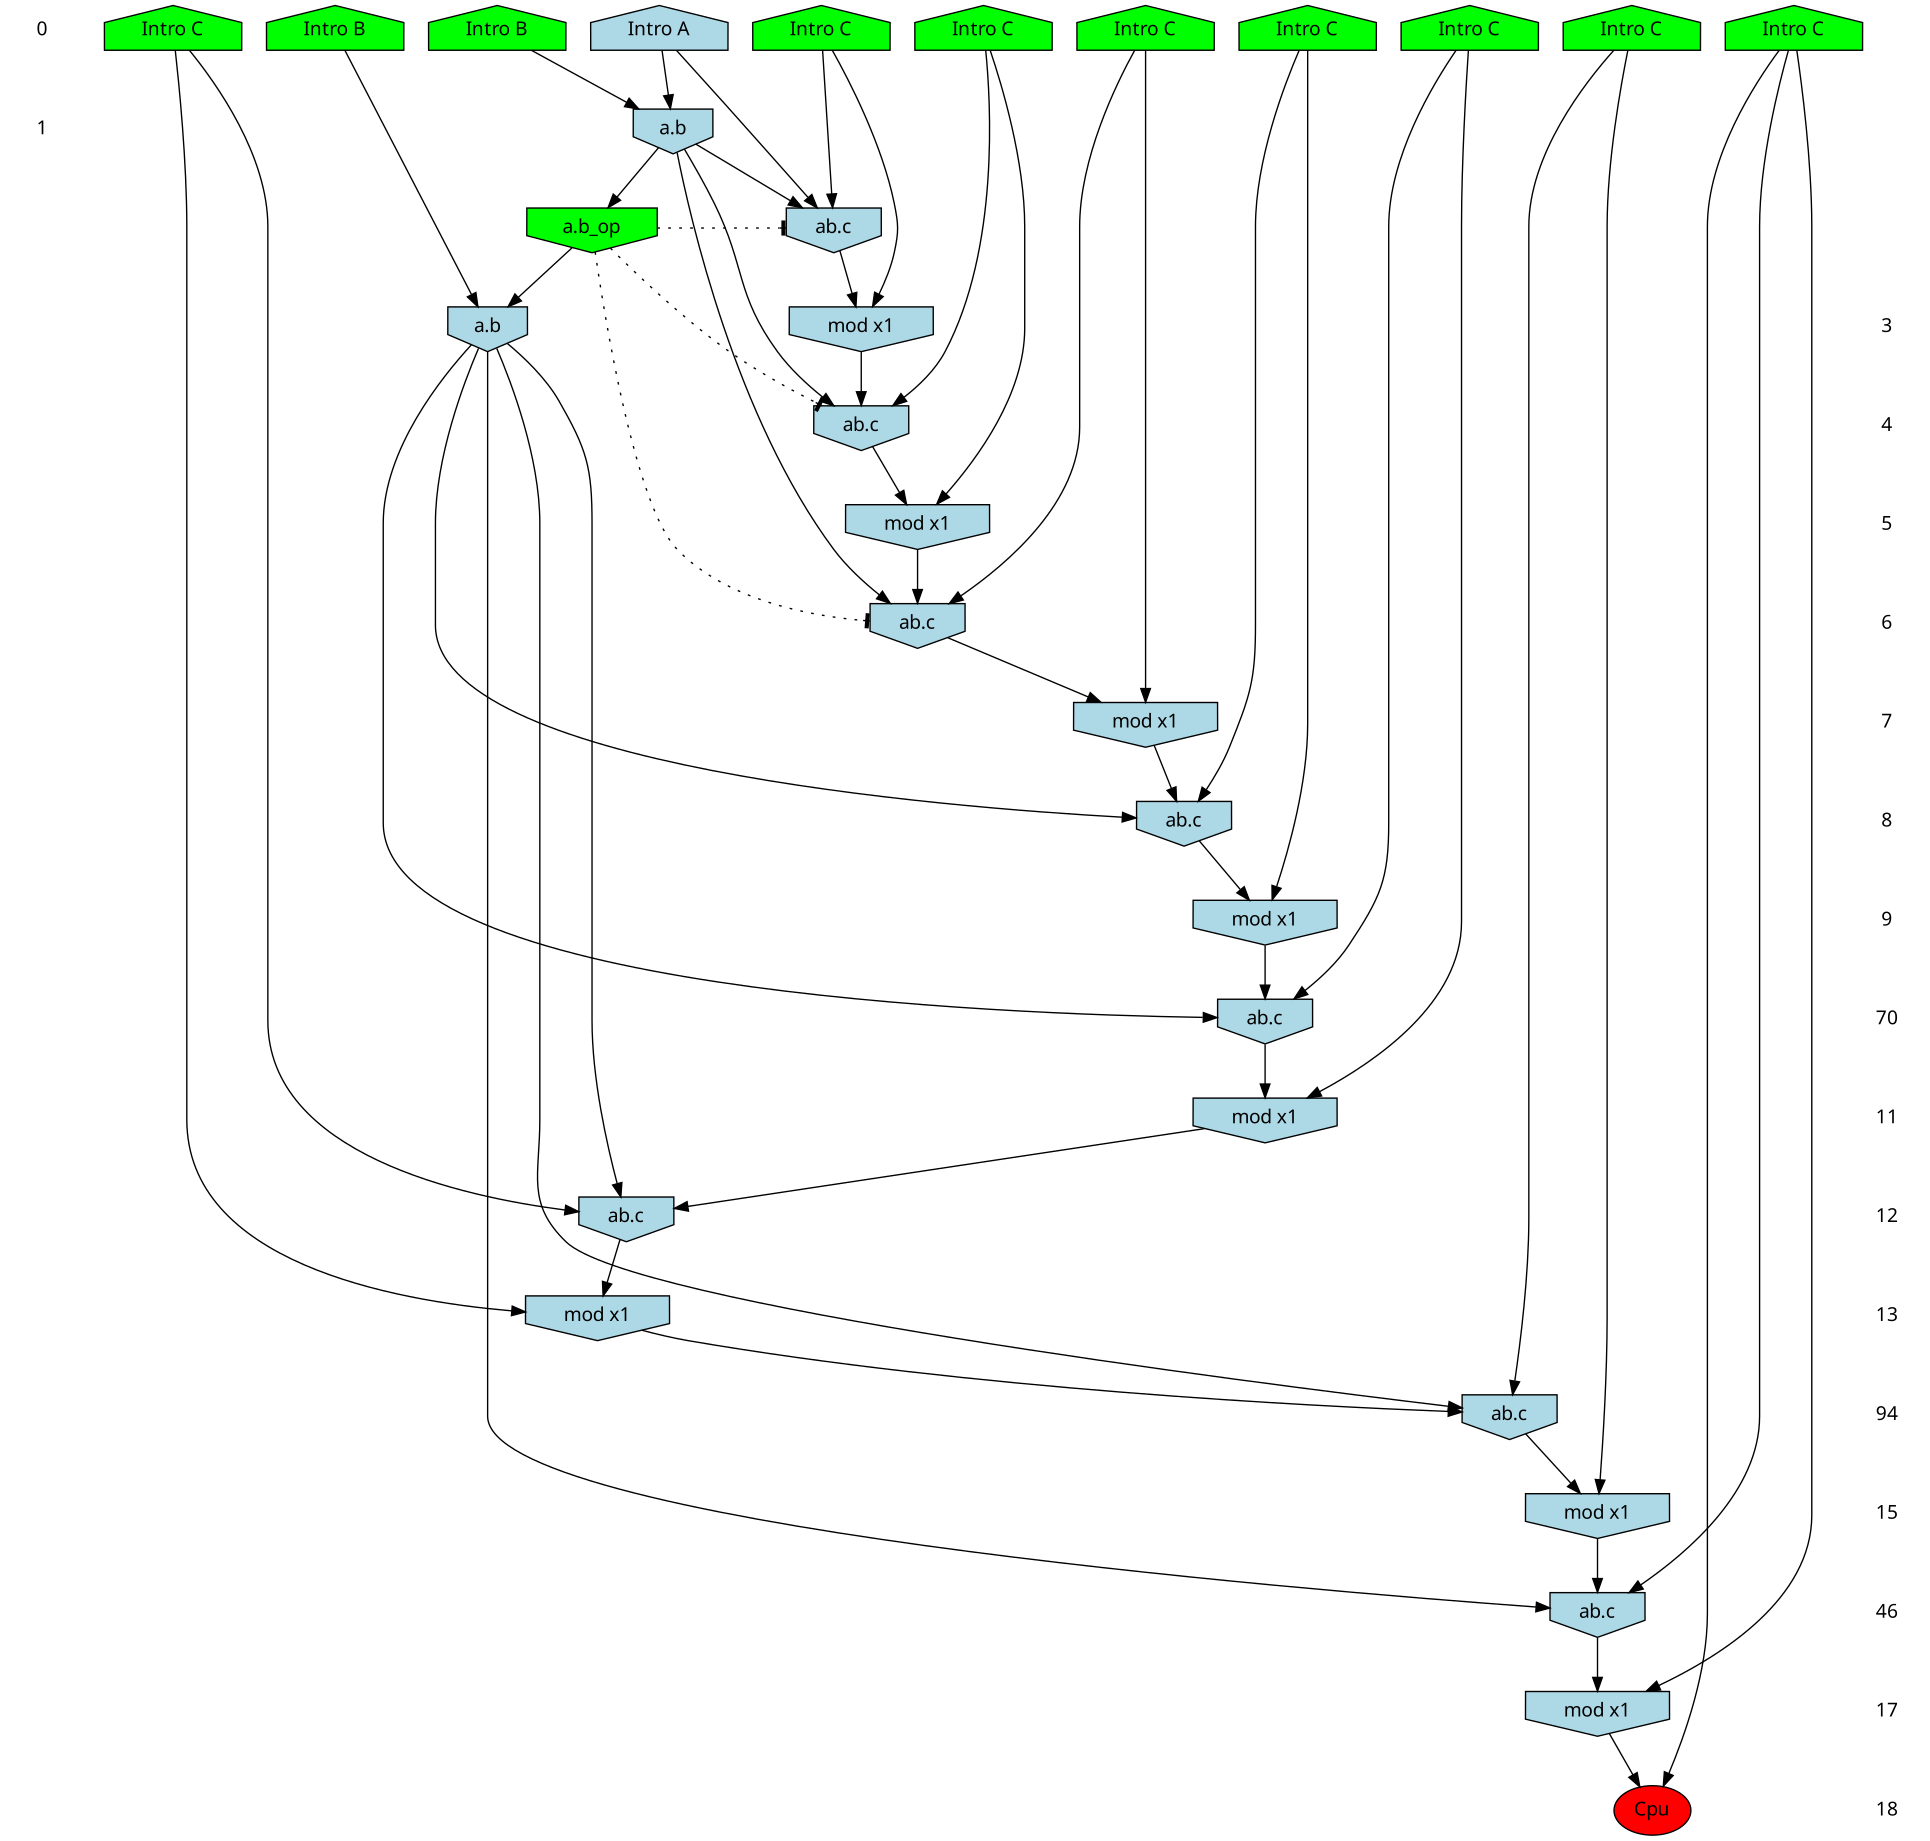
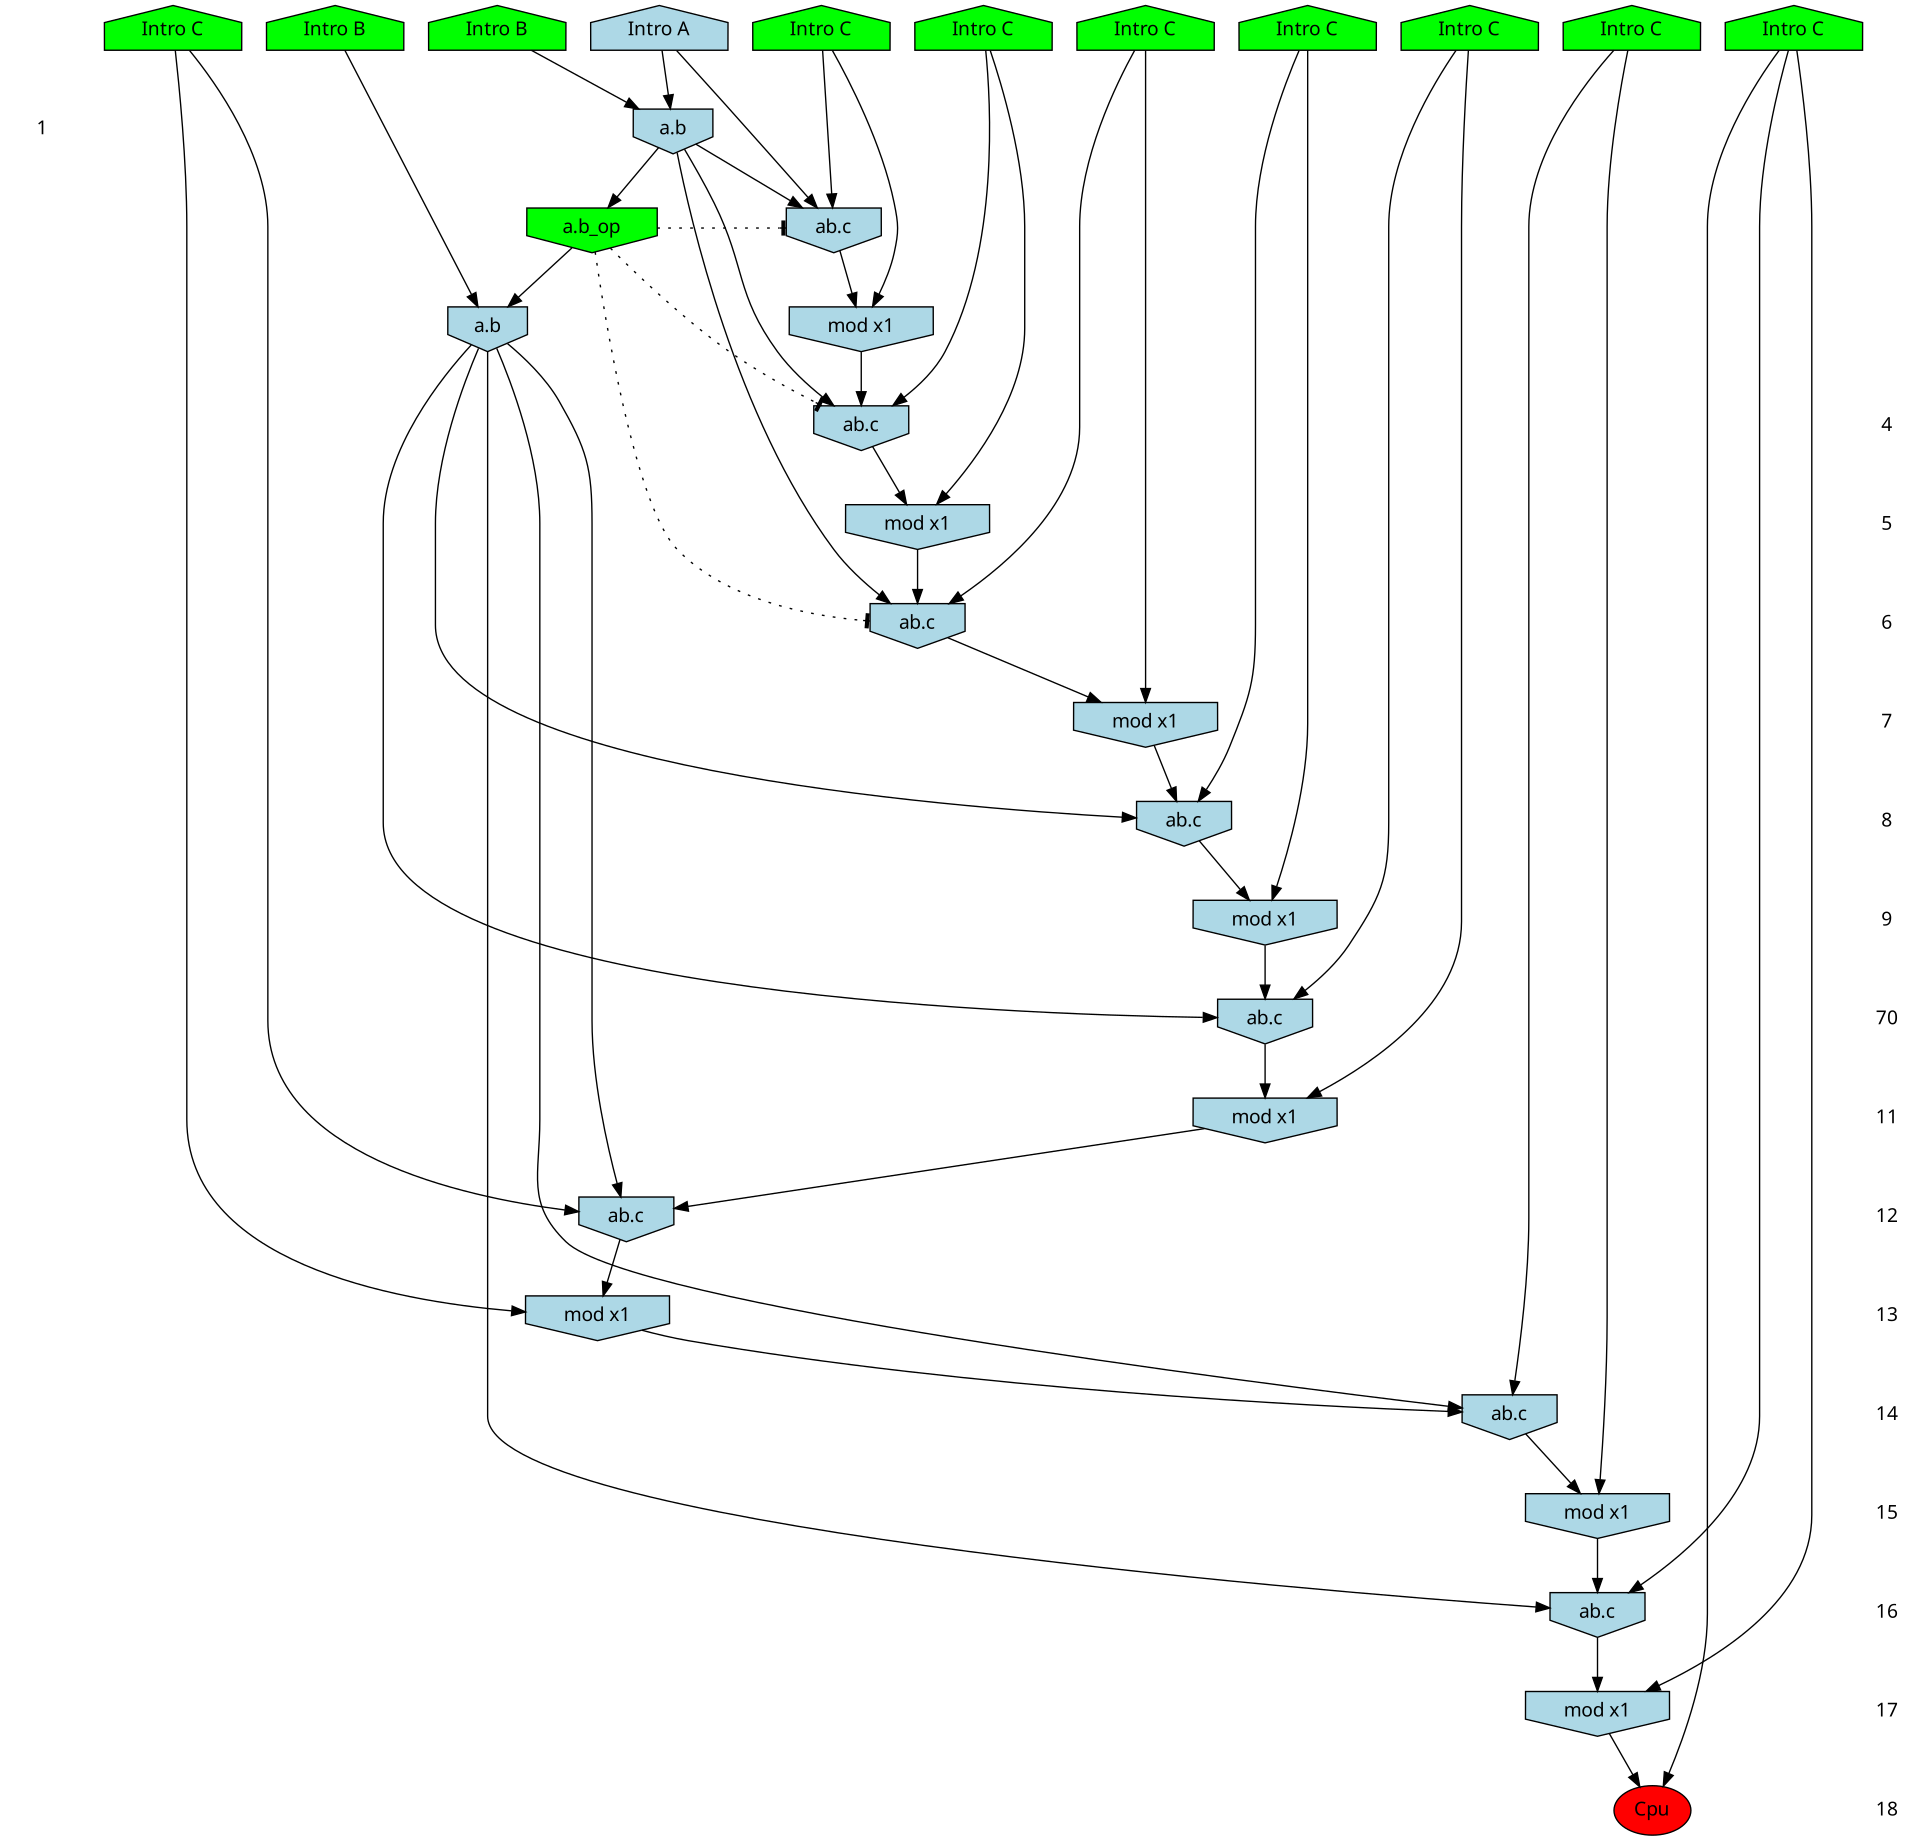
node "0": removed
node "3": removed
node "94": label "94" -> "14"
node "46": label "46" -> "16"
